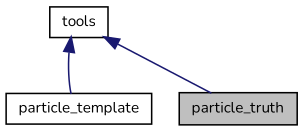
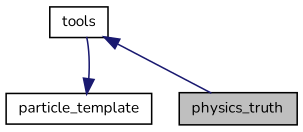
edge "particle_template" -> "tools": reversed
node "particle_truth": label "particle_truth" -> "physics_truth"
